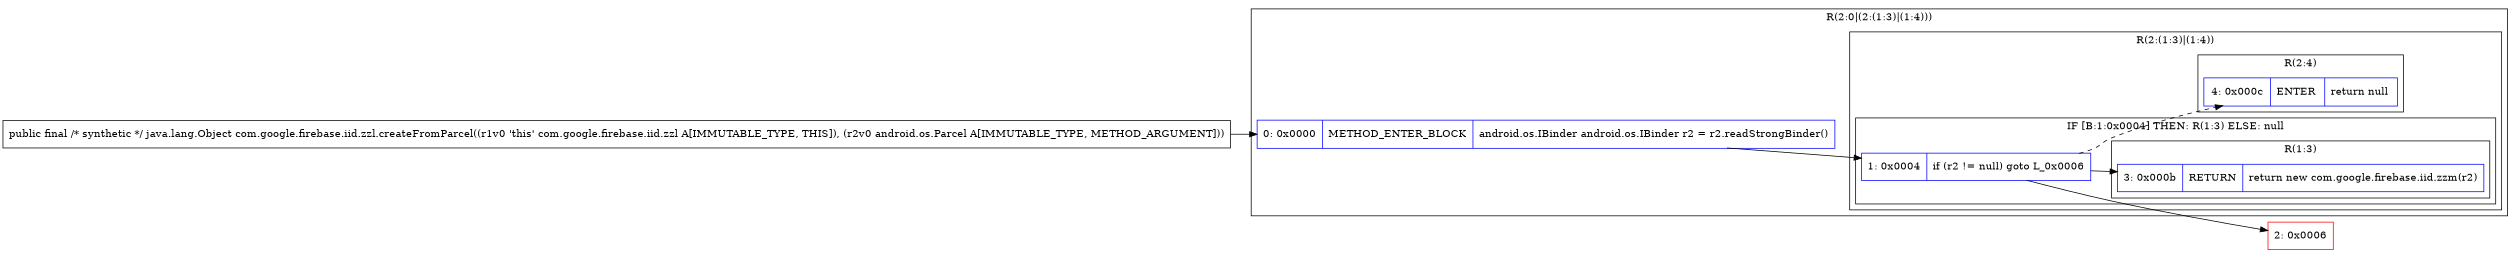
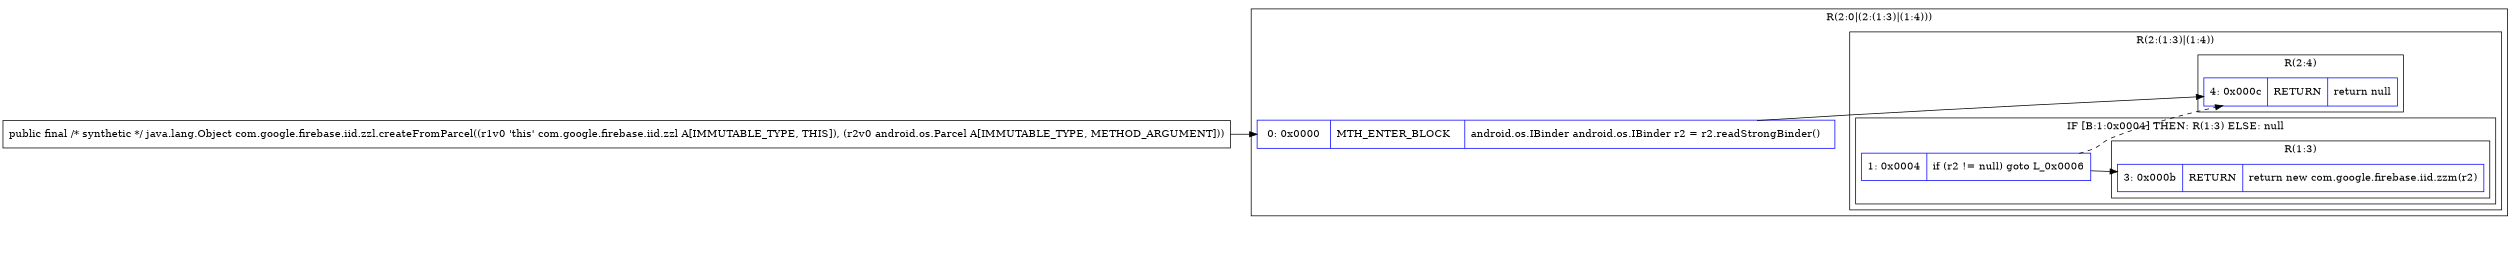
node "4: 0x000c": text "ENTER" -> "RETURN"
node "0: 0x0000": text "METHOD_ENTER_BLOCK" -> "MTH_ENTER_BLOCK"
edge "0: 0x0000" -> "1: 0x0004": now "0: 0x0000" -> "4: 0x000c"
node "2: 0x0006": removed
